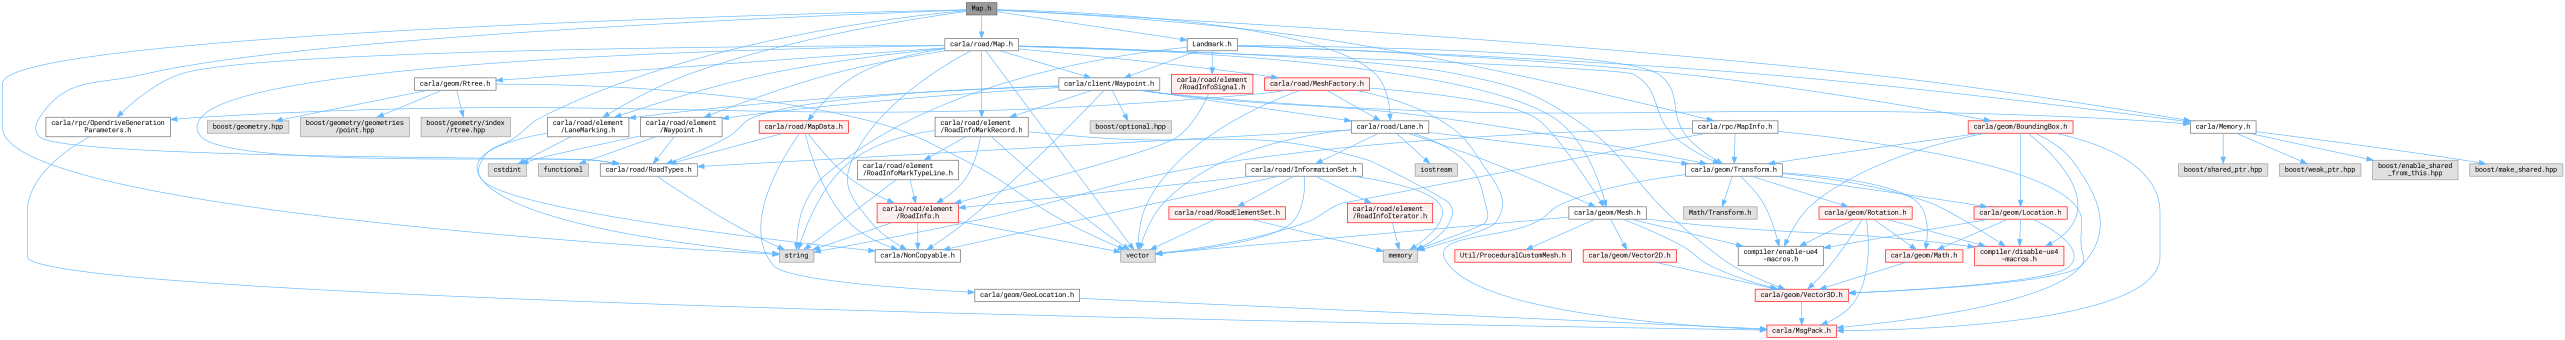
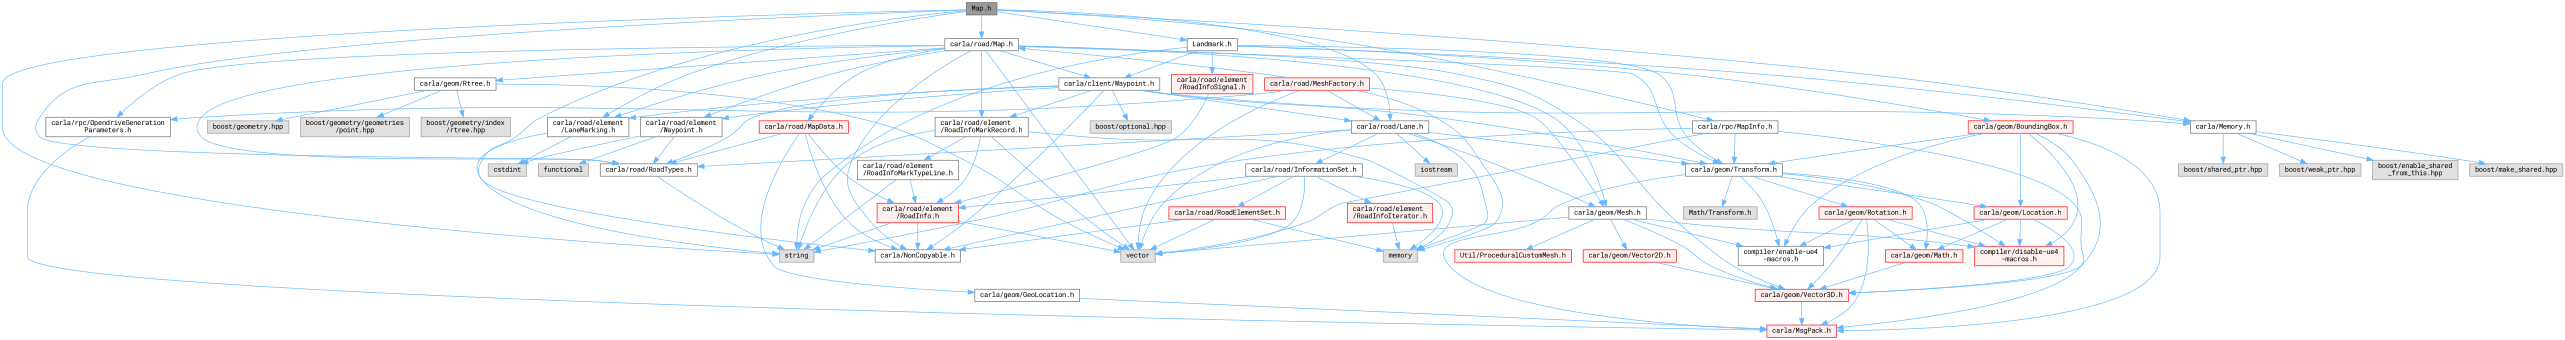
edge "carla/road/Map.h" -> "carla/road/MeshFactory.h": reversed
edge "carla/road/RoadElementSet.h" -> "carla/NonCopyable.h": added
